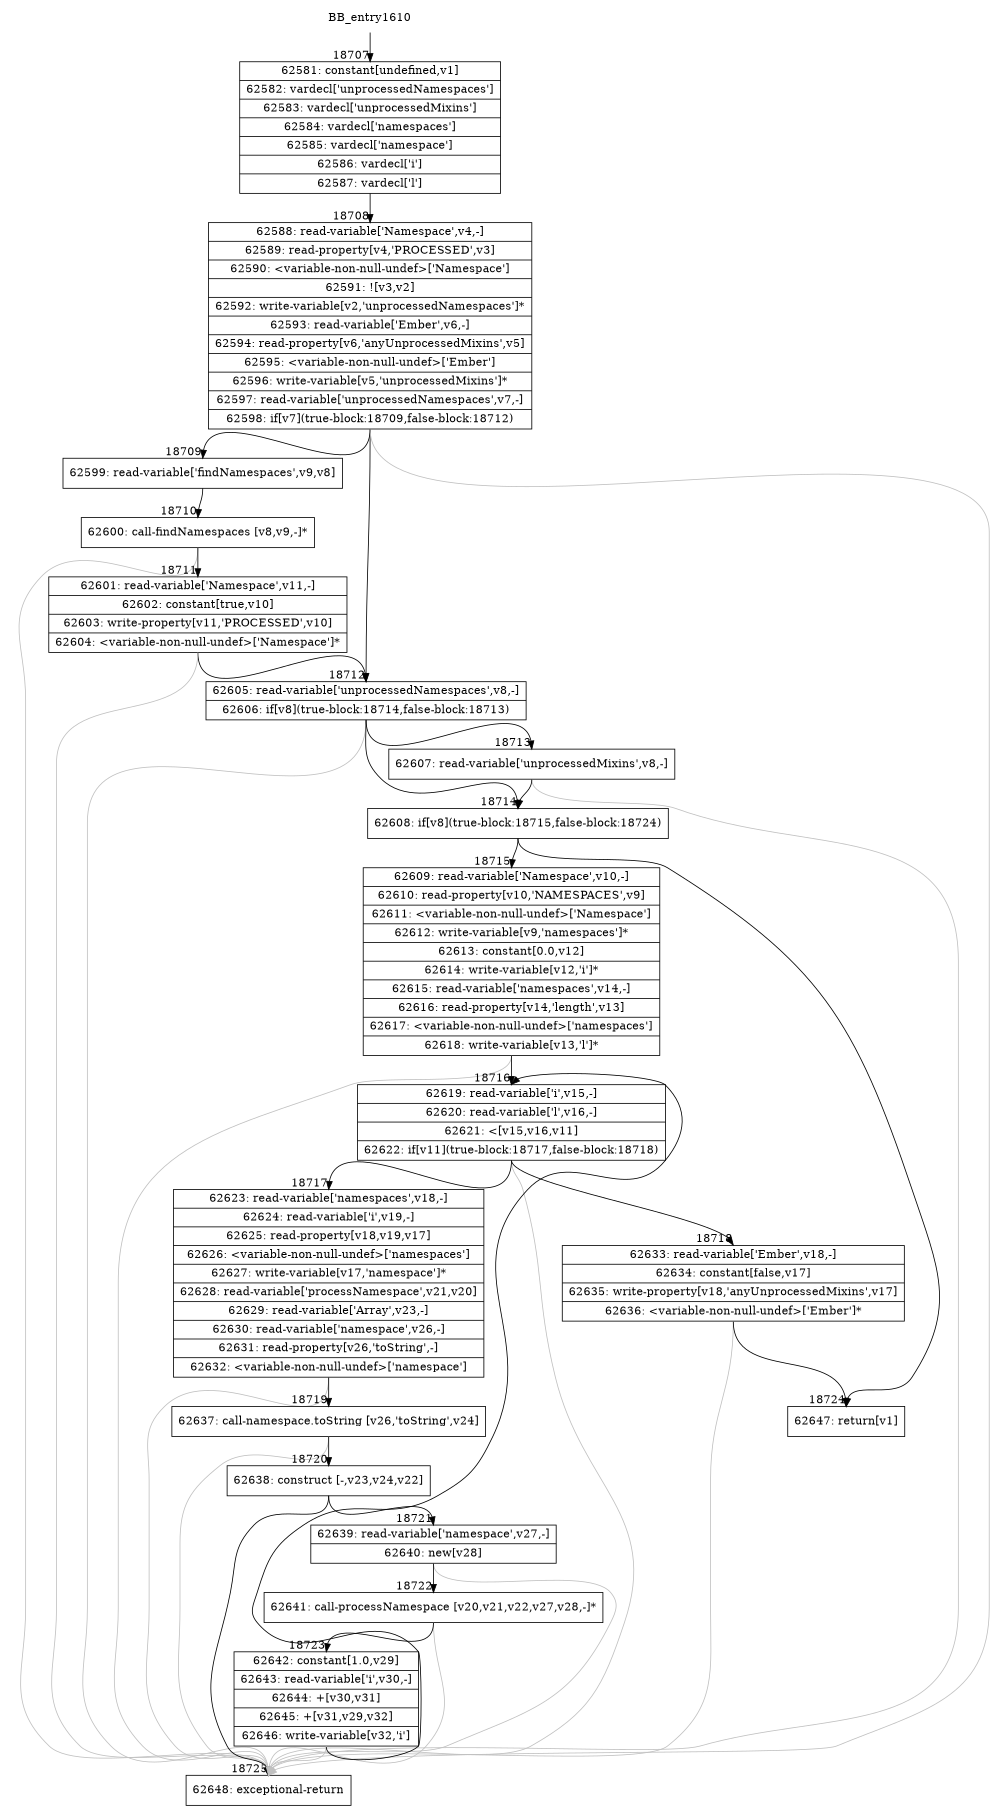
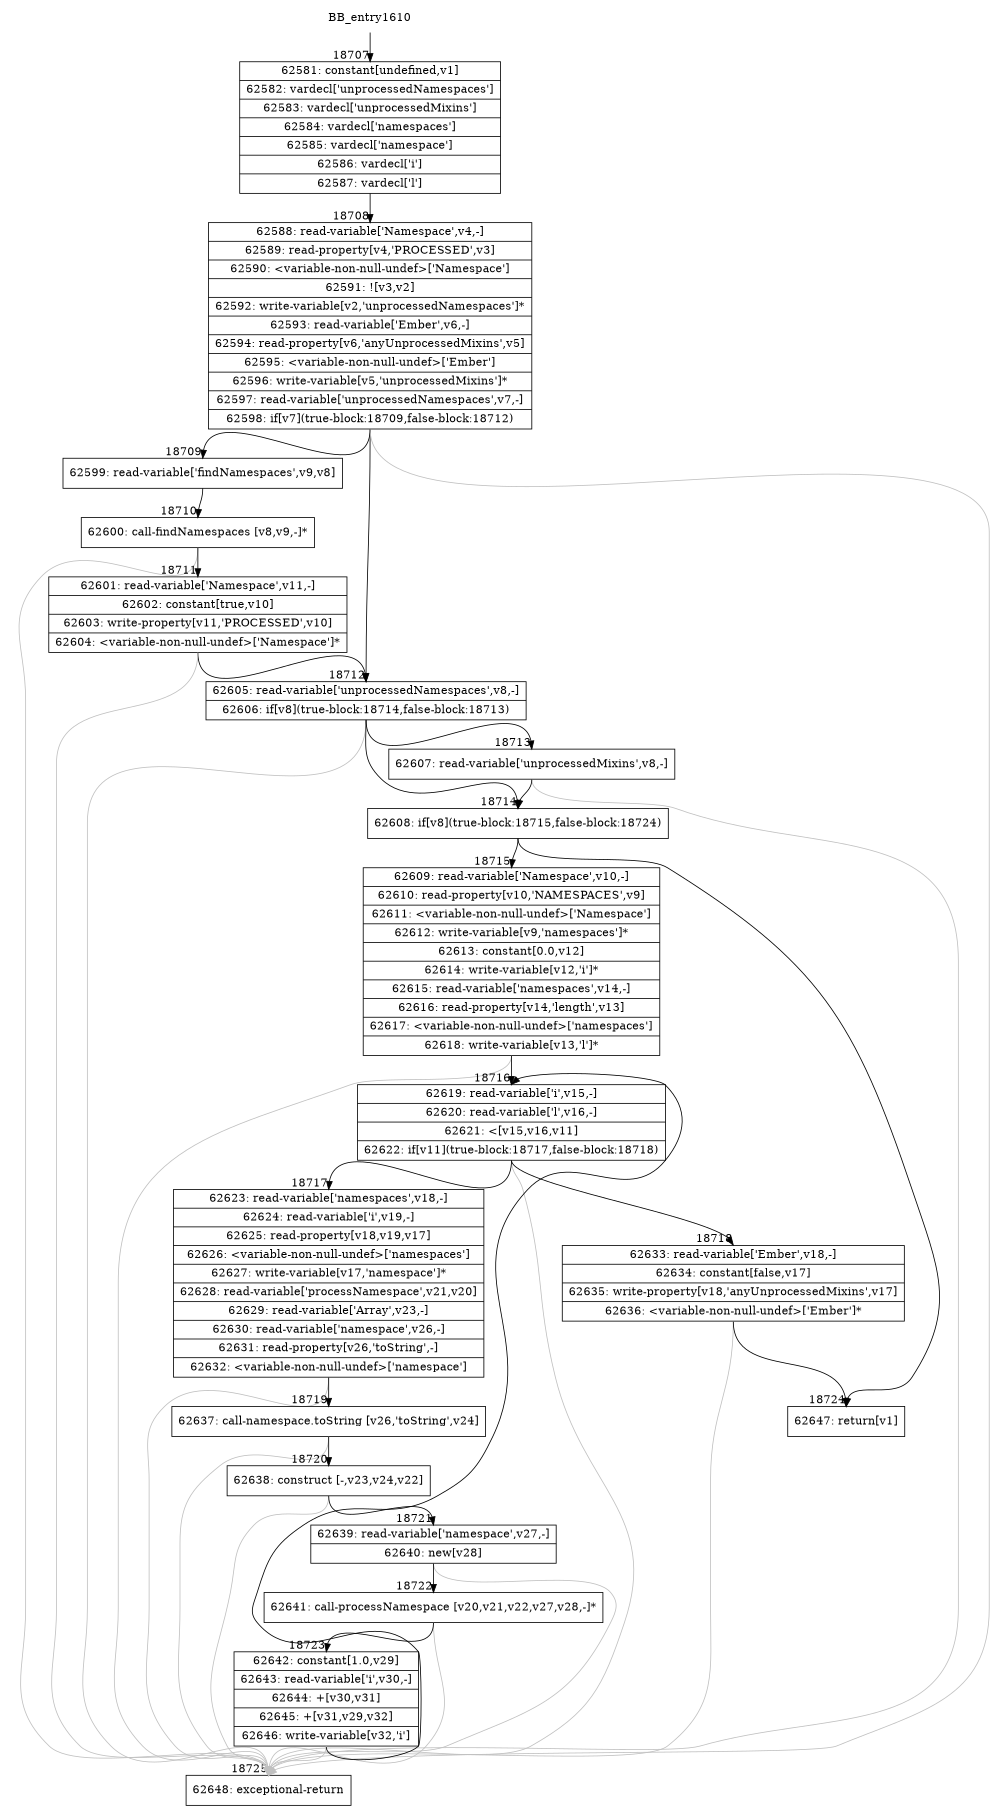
edge "62638: construct [-,v23,v24,v22]" -> "62648: exceptional-return": color black -> gray
